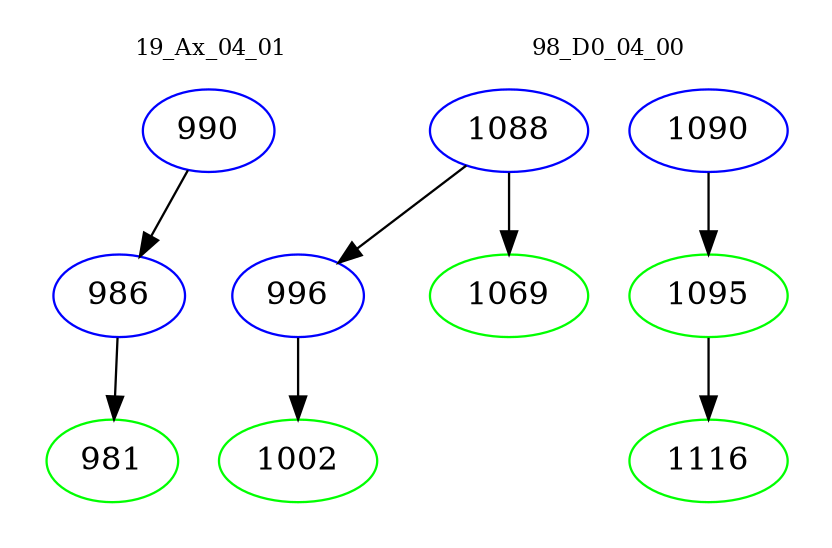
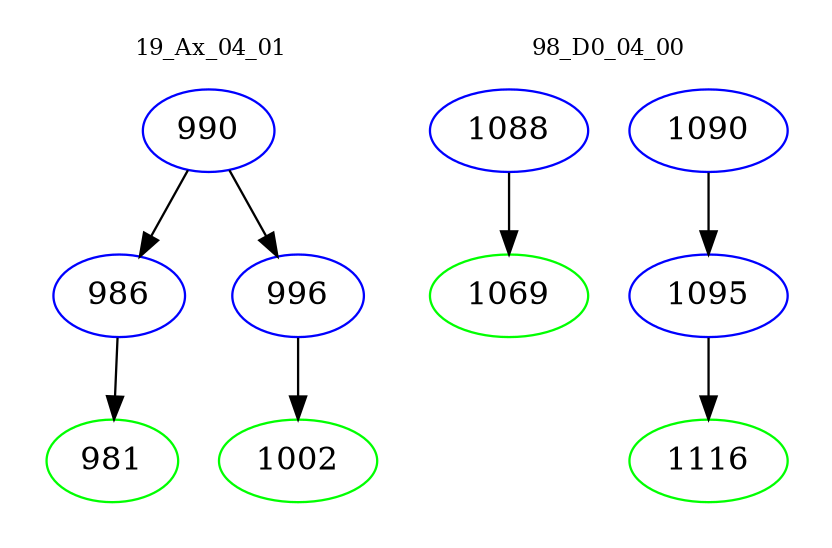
edge "1088" -> "996": now "990" -> "996"
node "1095": color green -> blue
